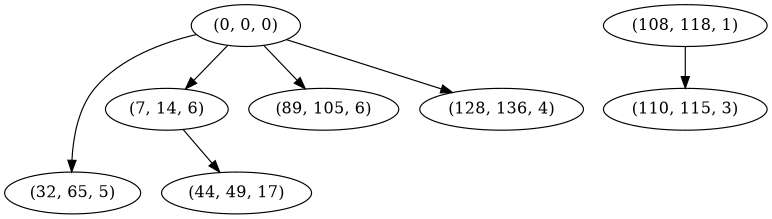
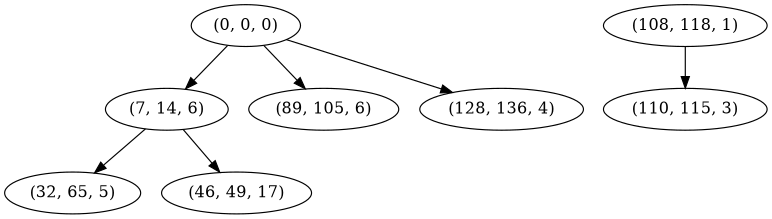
edge "(0, 0, 0)" -> "(32, 65, 5)": now "(7, 14, 6)" -> "(32, 65, 5)"
node "(44, 49, 17)": label "(44, 49, 17)" -> "(46, 49, 17)"
